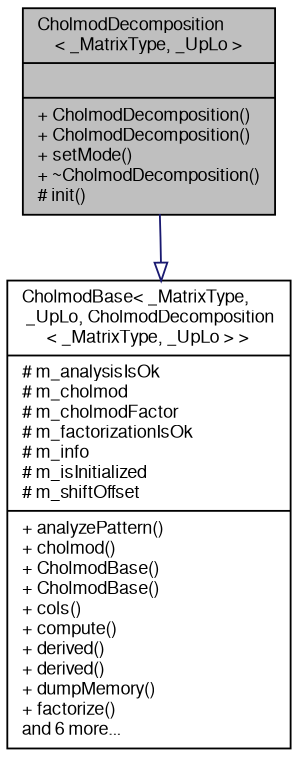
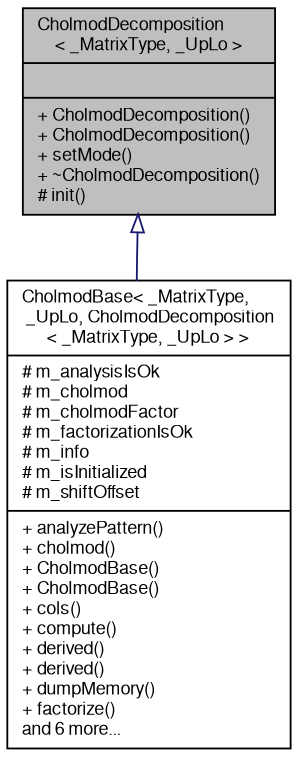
edge "CholmodDecomposition" -> "CholmodBase< _MatrixType,": reversed
